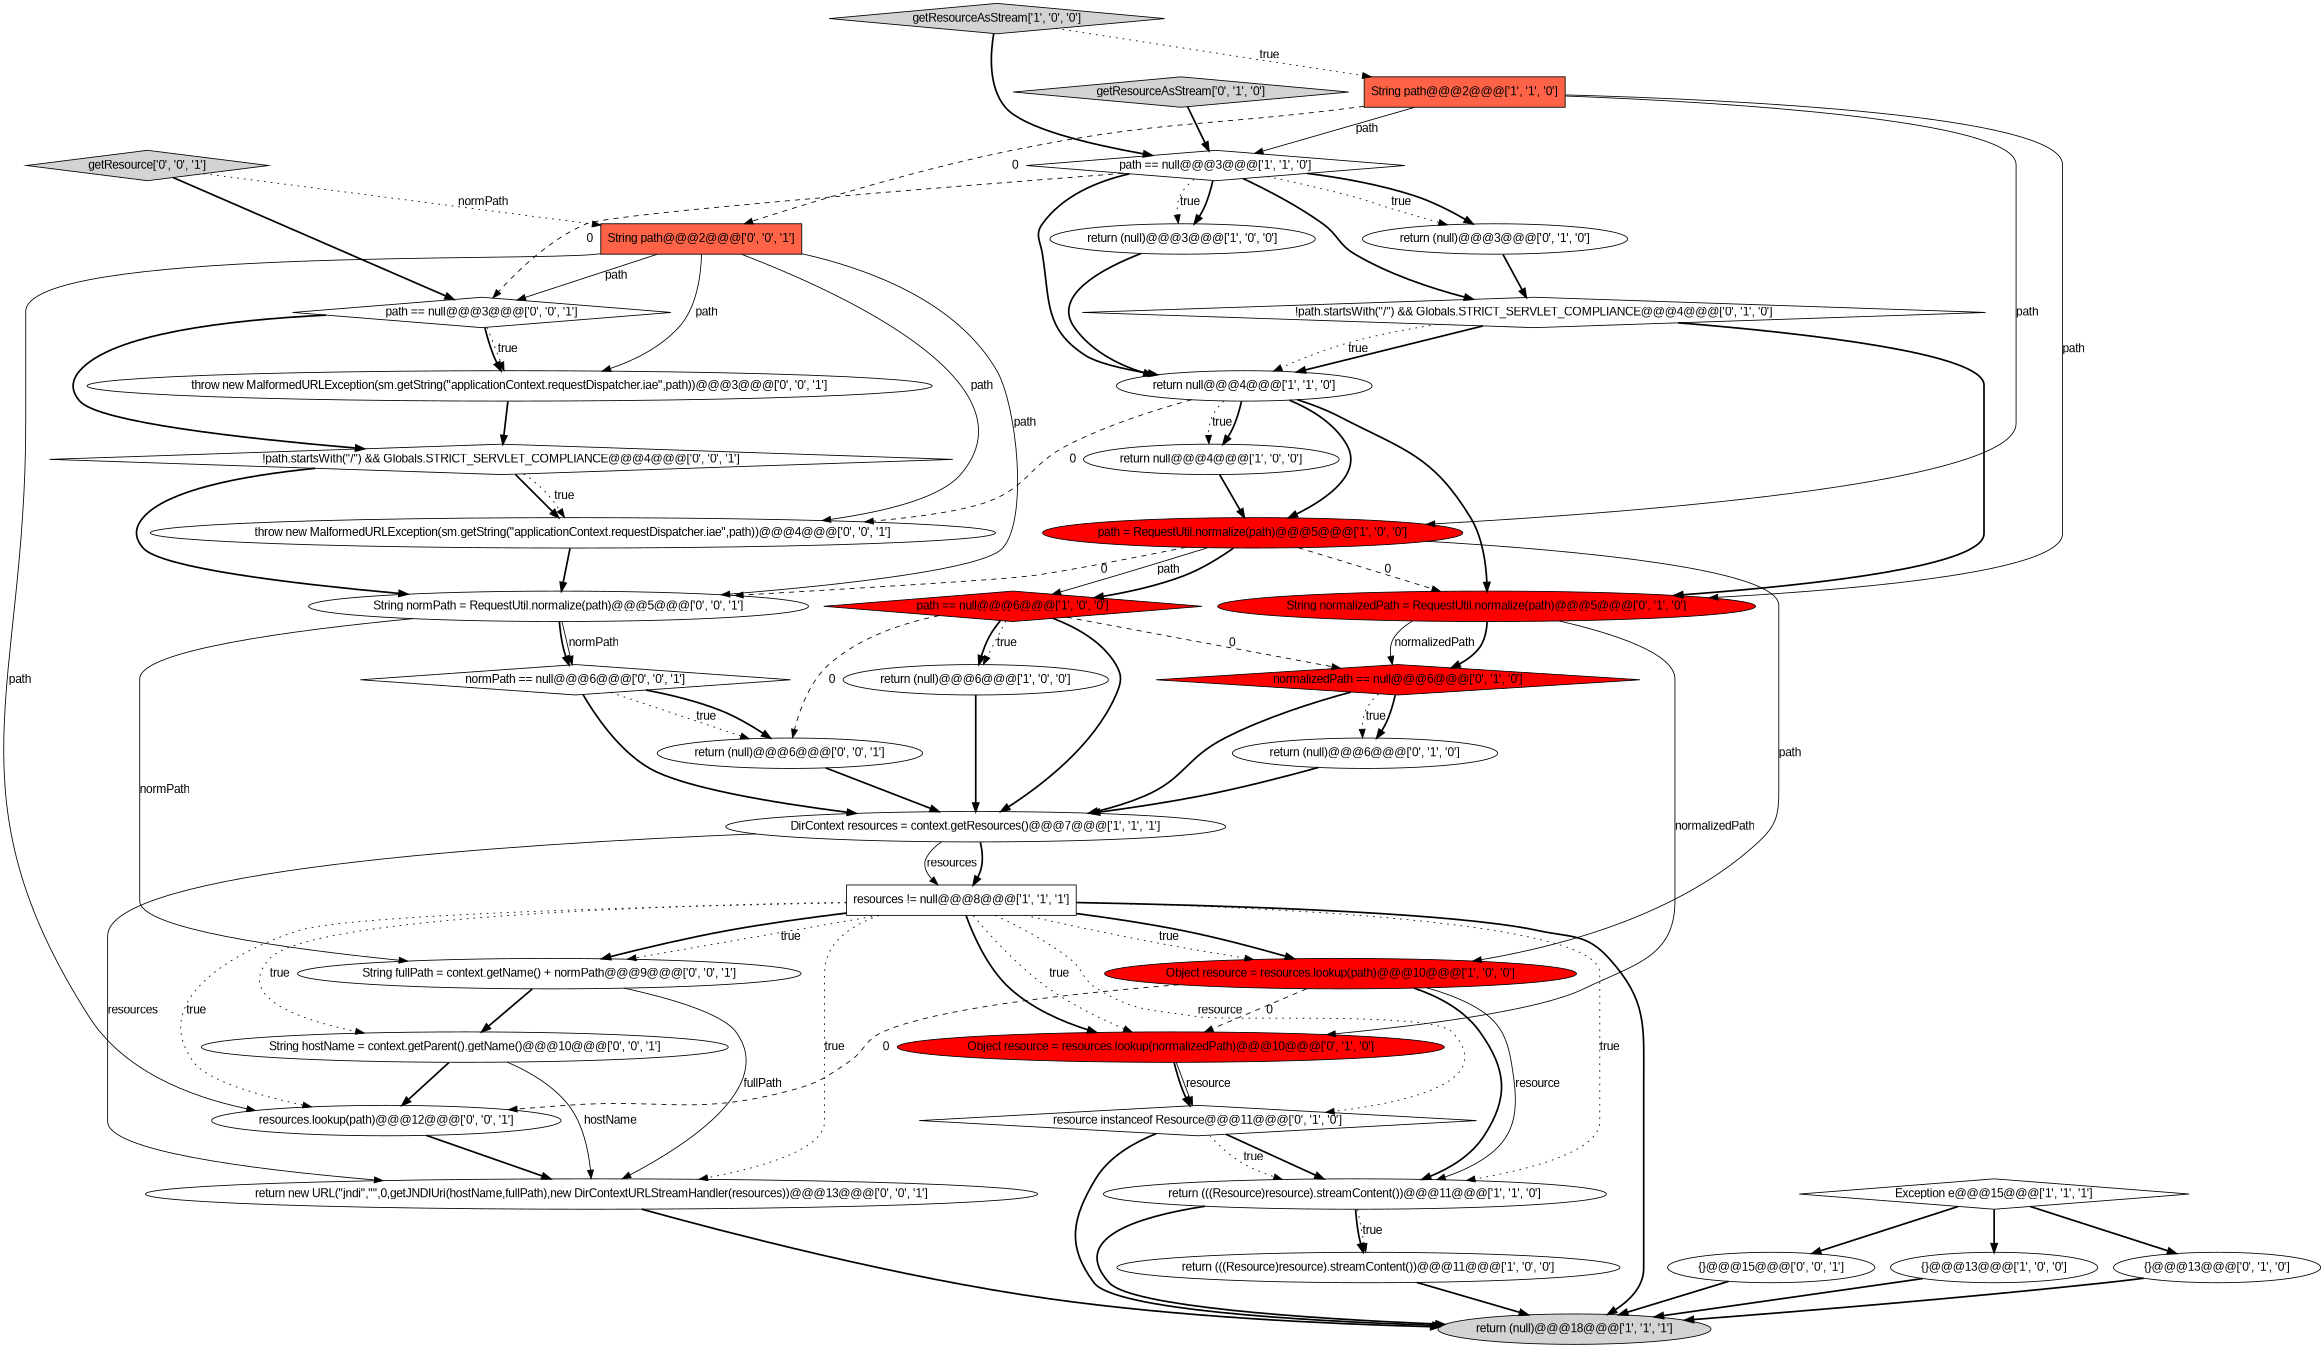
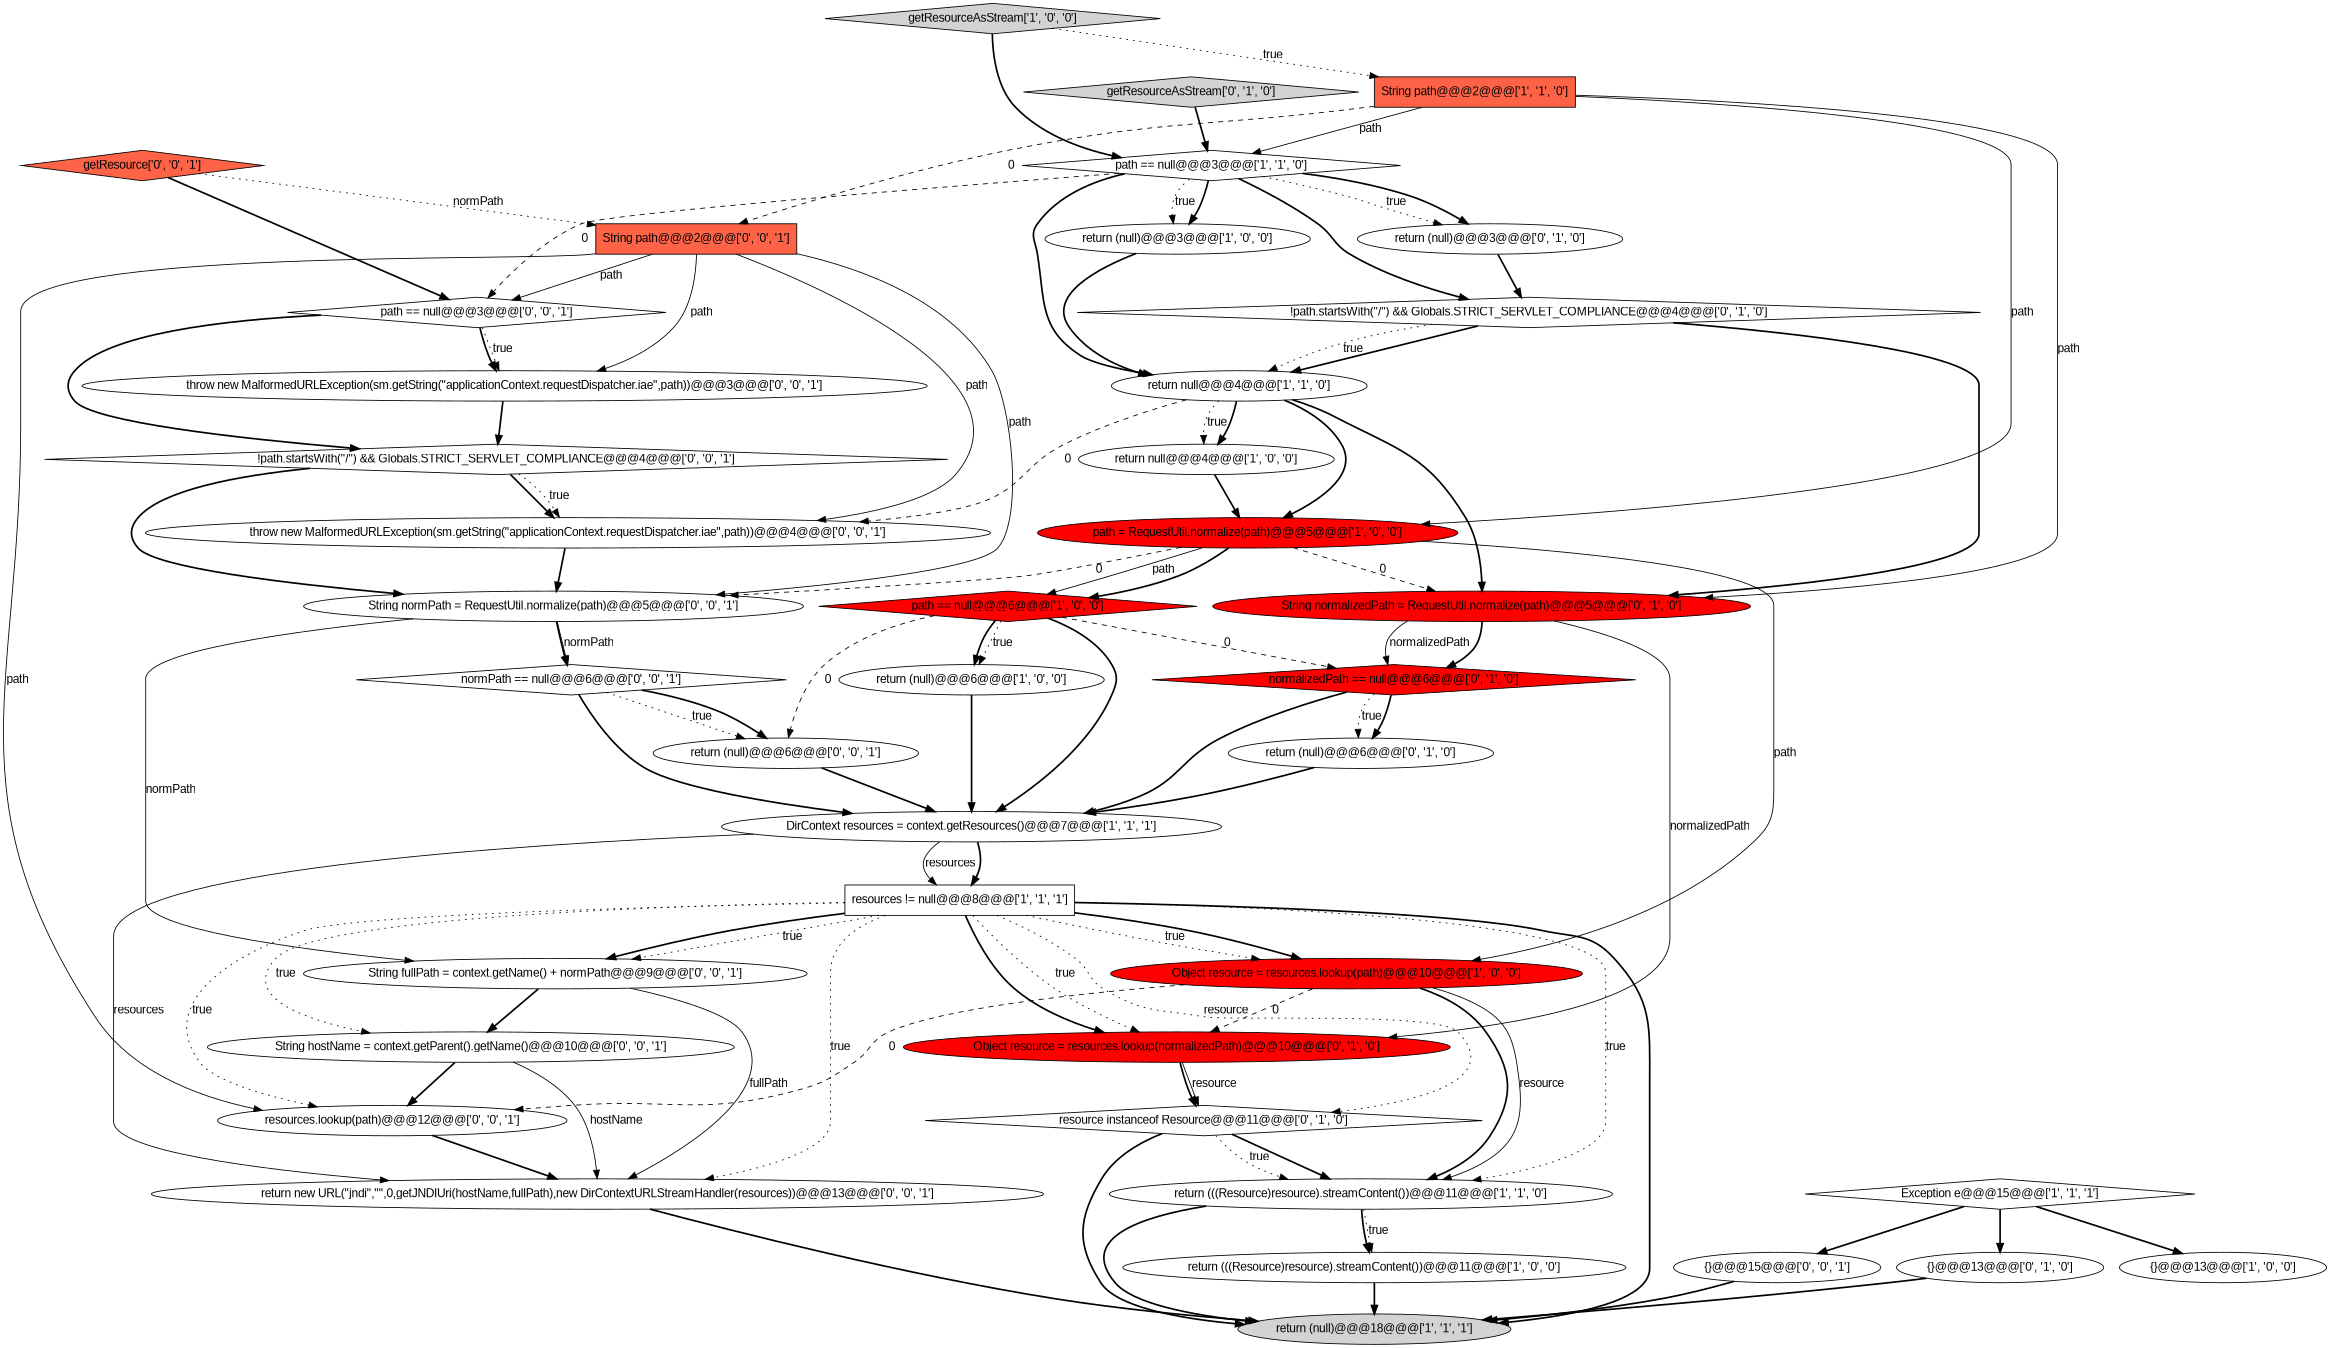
node "getResource['0', '0', '1']": fillcolor lightgray -> tomato
edge "{}@@@13@@@['1', '0', '0']" -> "return (null)@@@18@@@['1', '1', '1']": removed
